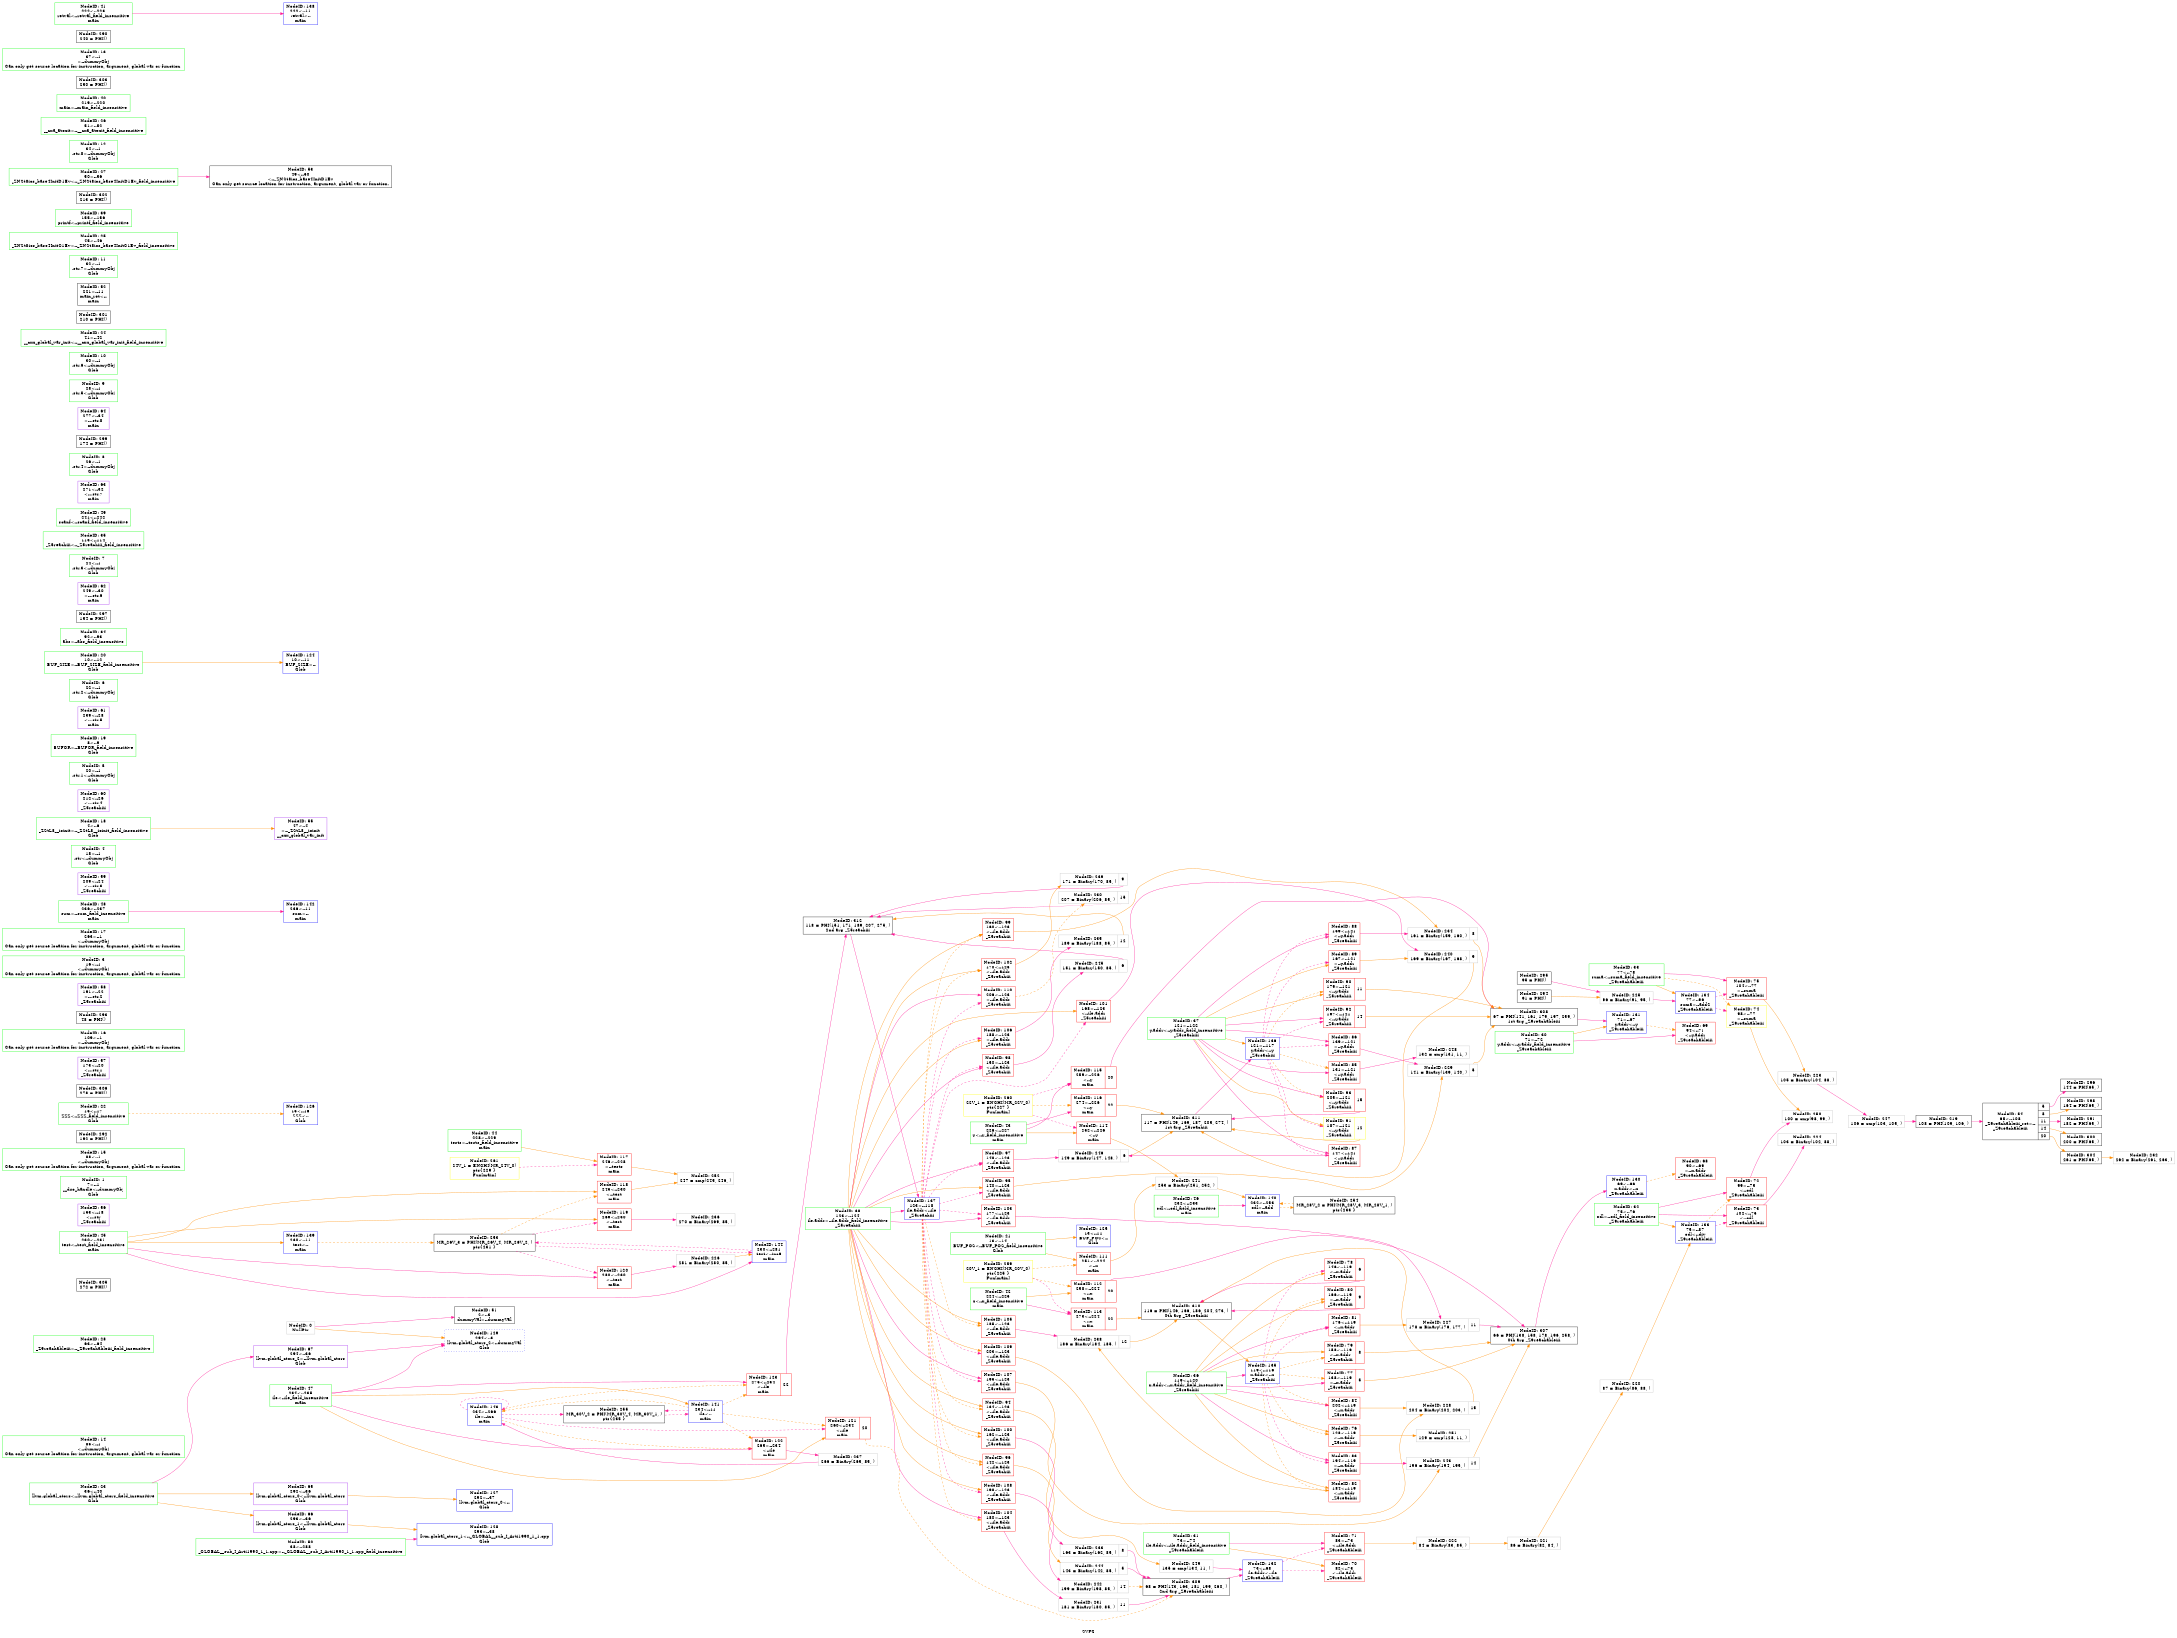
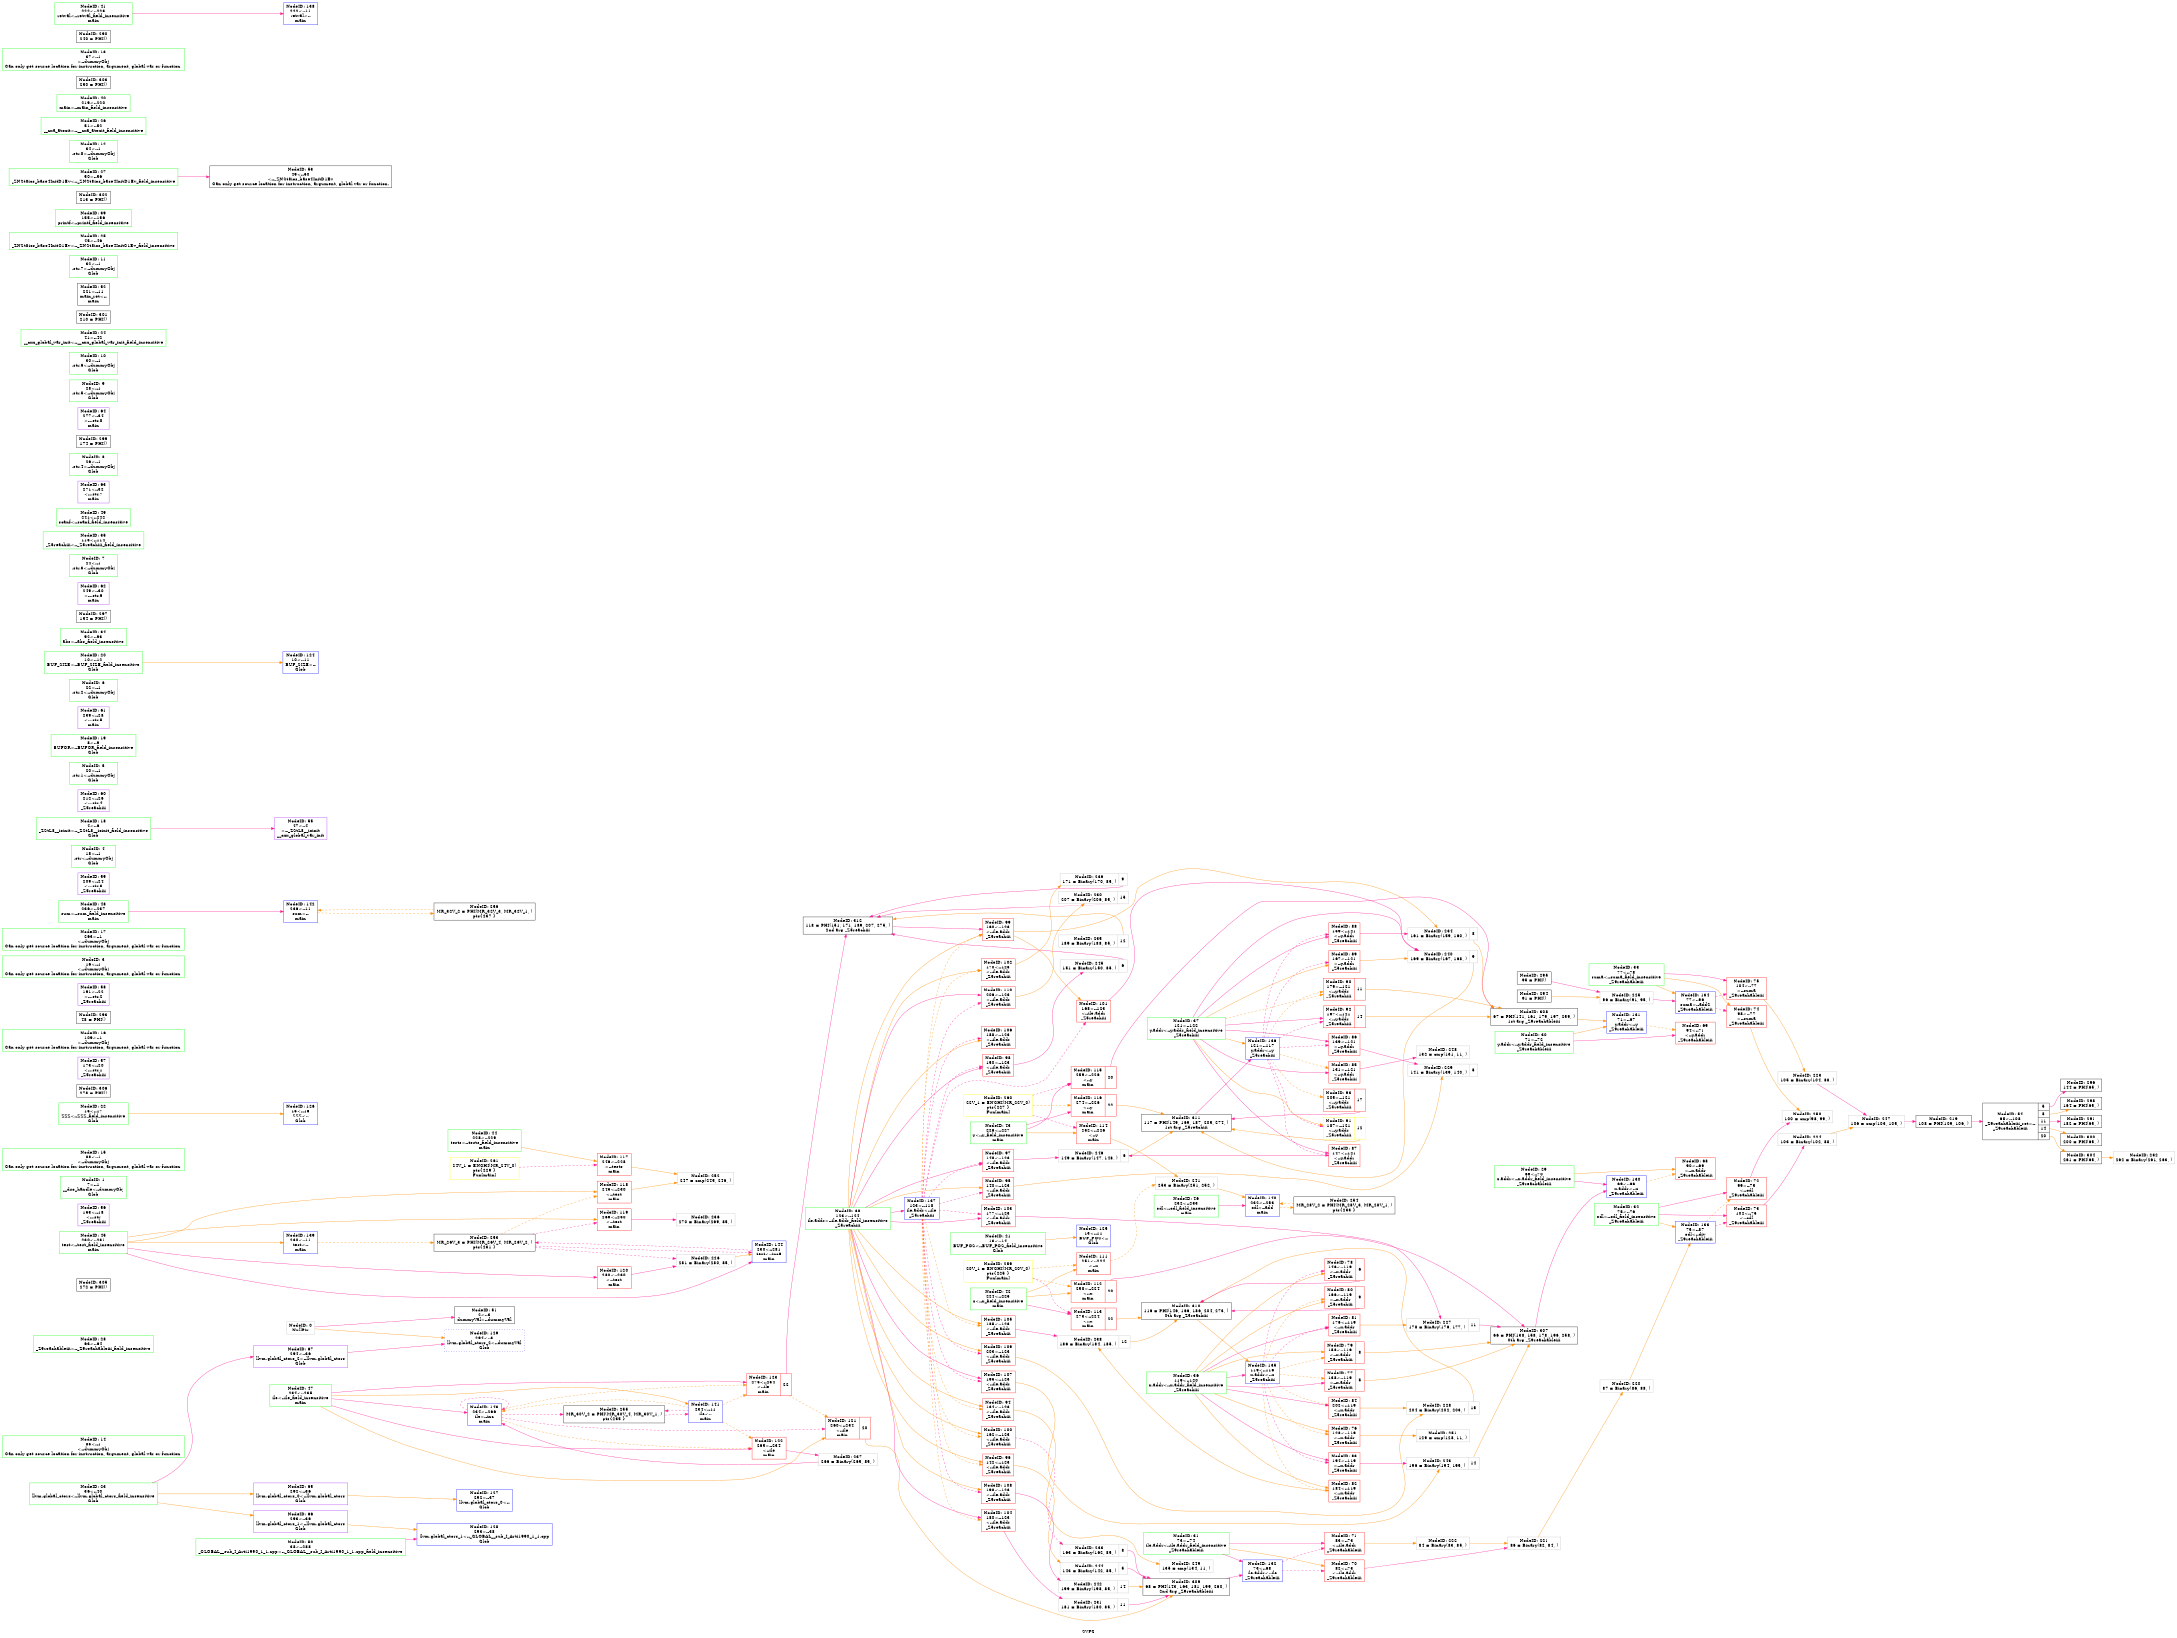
edge "NodeID: 18" -> "NodeID: 55": color darkorange -> deeppink
node "NodeID: 256": added
edge "NodeID: 110" -> "NodeID: 230": style dashed -> solid
edge "NodeID: 33" -> "NodeID: 74": style dashed -> solid
edge "NodeID: 106" -> "NodeID: 235": removed
edge "NodeID: 37" -> "NodeID: 90": style solid -> dashed
node "NodeID: 74": color yellow -> red
edge "NodeID: 308" -> "NodeID: 131": color deeppink -> darkorange
edge "NodeID: 229" -> "NodeID: 308": removed
edge "NodeID: 38" -> "NodeID: 101": now "NodeID: 99" -> "NodeID: 101"
edge "NodeID: 312" -> "NodeID: 137": now "NodeID: 312" -> "NodeID: 99"
edge "NodeID: 37" -> "NodeID: 93": now "NodeID: 37" -> "NodeID: 240"
node "NodeID: 93": text "15" -> "17"
edge "NodeID: 22" -> "NodeID: 126": style dashed -> solid
edge "NodeID: 224" -> "NodeID: 247": added
node "NodeID: 292": removed
node "NodeID: 29": added
edge "NodeID: 111" -> "NodeID: 241": style solid -> dashed
edge "NodeID: 21" -> "NodeID: 111": now "NodeID: 42" -> "NodeID: 111"
edge "NodeID: 253" -> "NodeID: 120": now "NodeID: 253" -> "NodeID: 226"
edge "NodeID: 47" -> "NodeID: 129": now "NodeID: 47" -> "NodeID: 143"
edge "NodeID: 141" -> "NodeID: 121": now "NodeID: 123" -> "NodeID: 121"
edge "NodeID: 100" -> "NodeID: 233": style solid -> dashed
edge "NodeID: 70" -> "NodeID: 221": added
edge "NodeID: 249" -> "NodeID: 132": now "NodeID: 31" -> "NodeID: 132"
edge "NodeID: 121" -> "NodeID: 309": style dashed -> solid
edge "NodeID: 242" -> "NodeID: 309": style dashed -> solid
